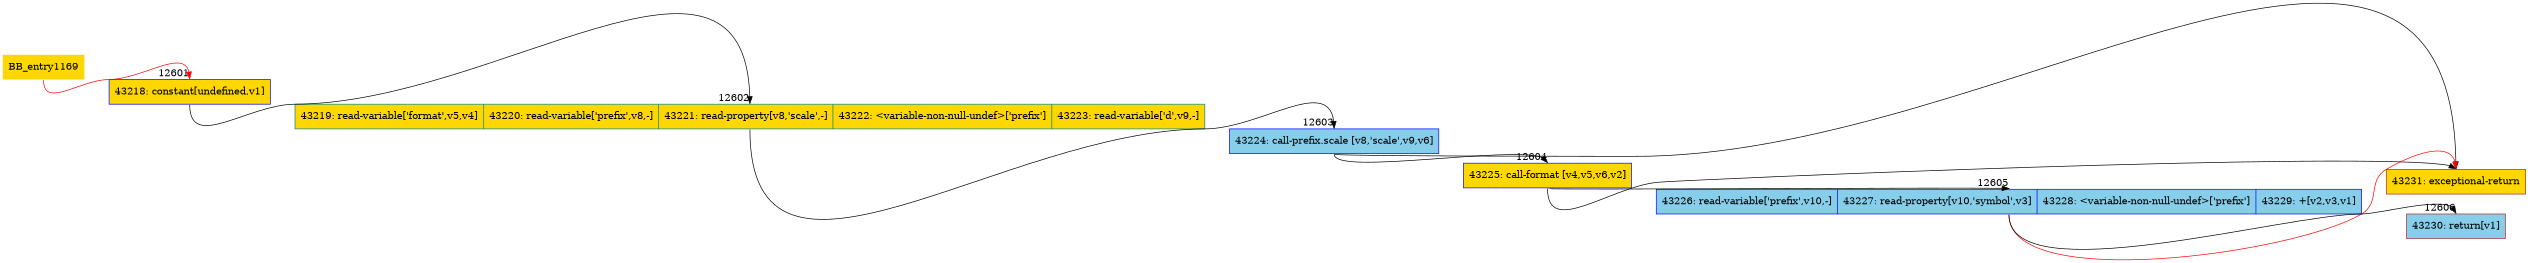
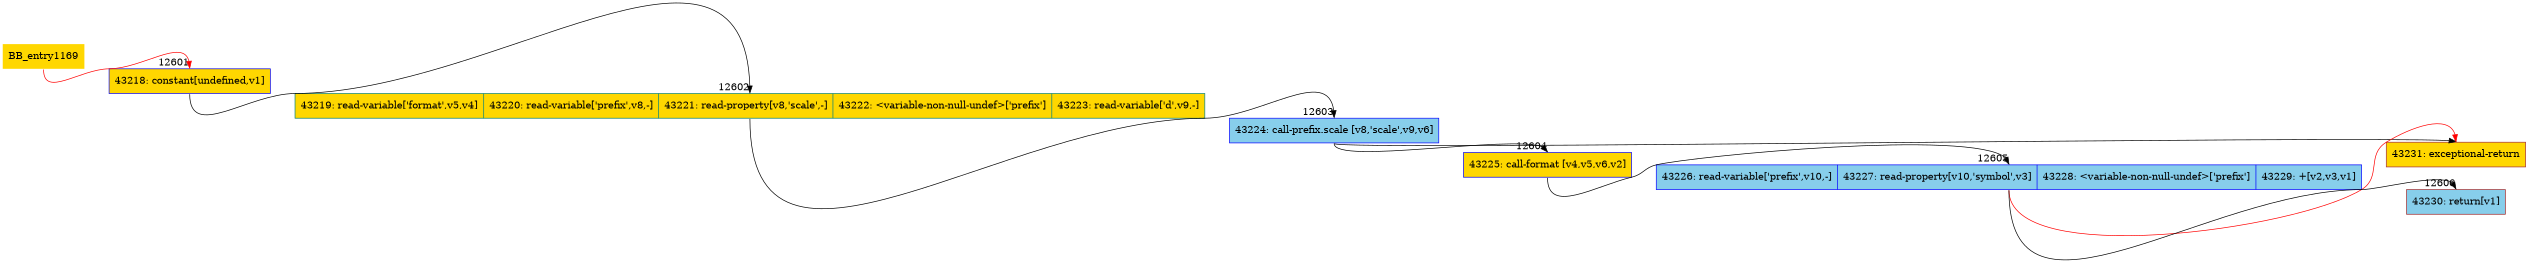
edge "43225: call-format [v4,v5,v6,v2]" -> "43231: exceptional-return": removed
